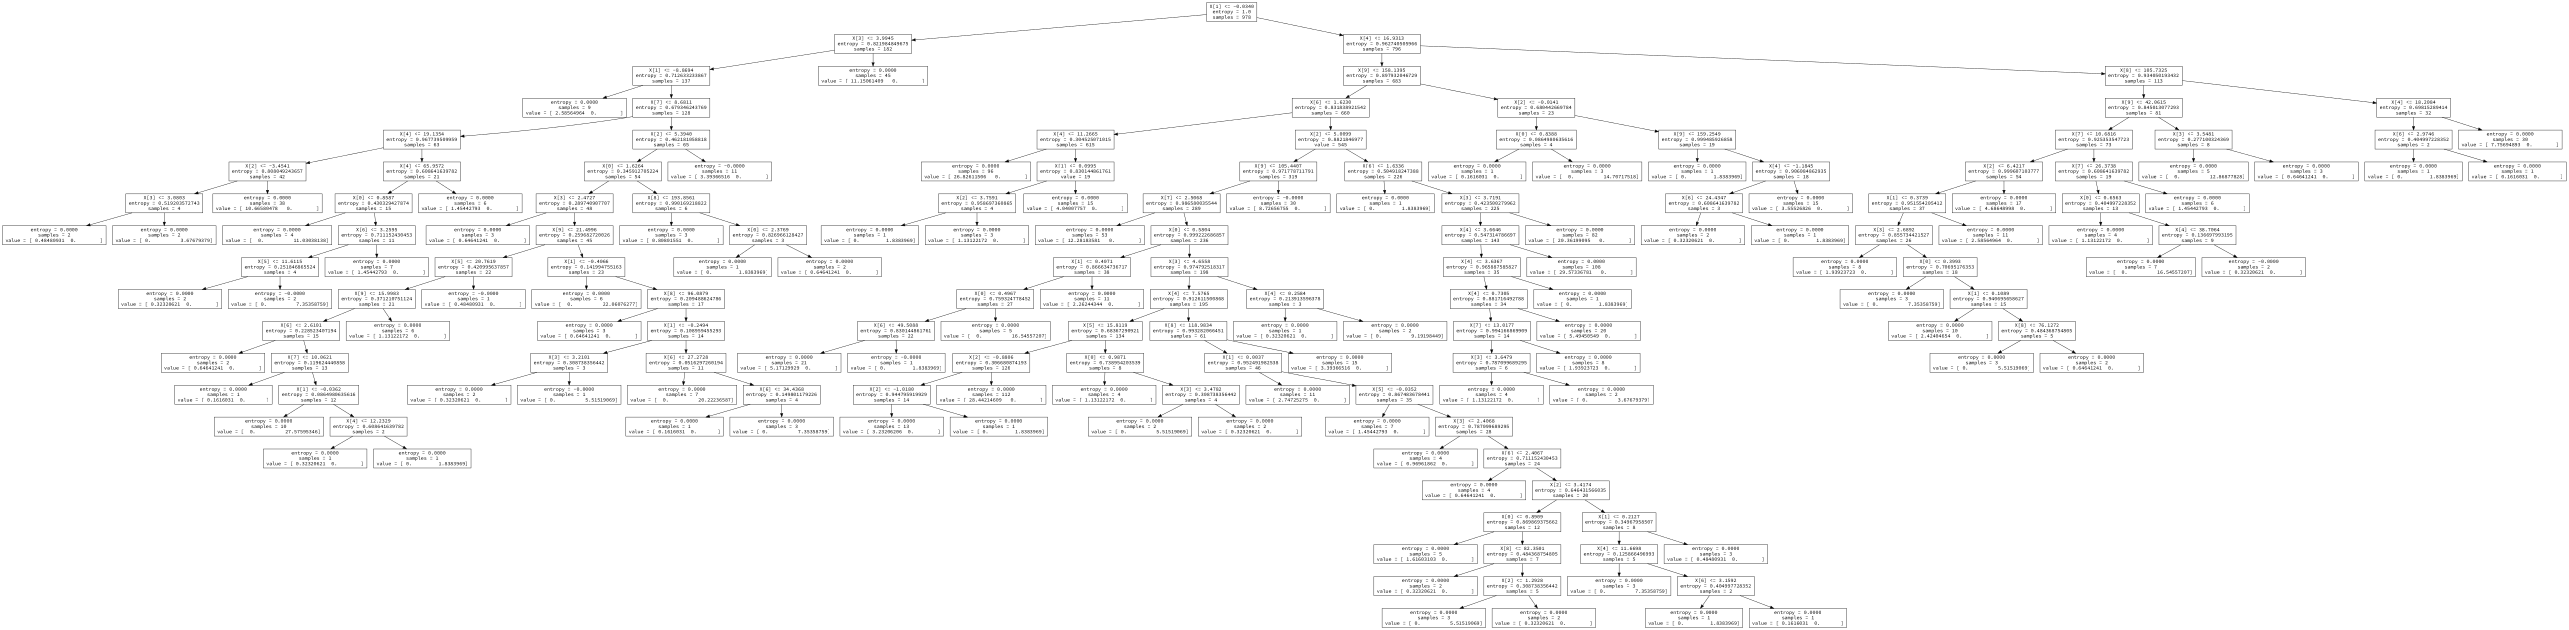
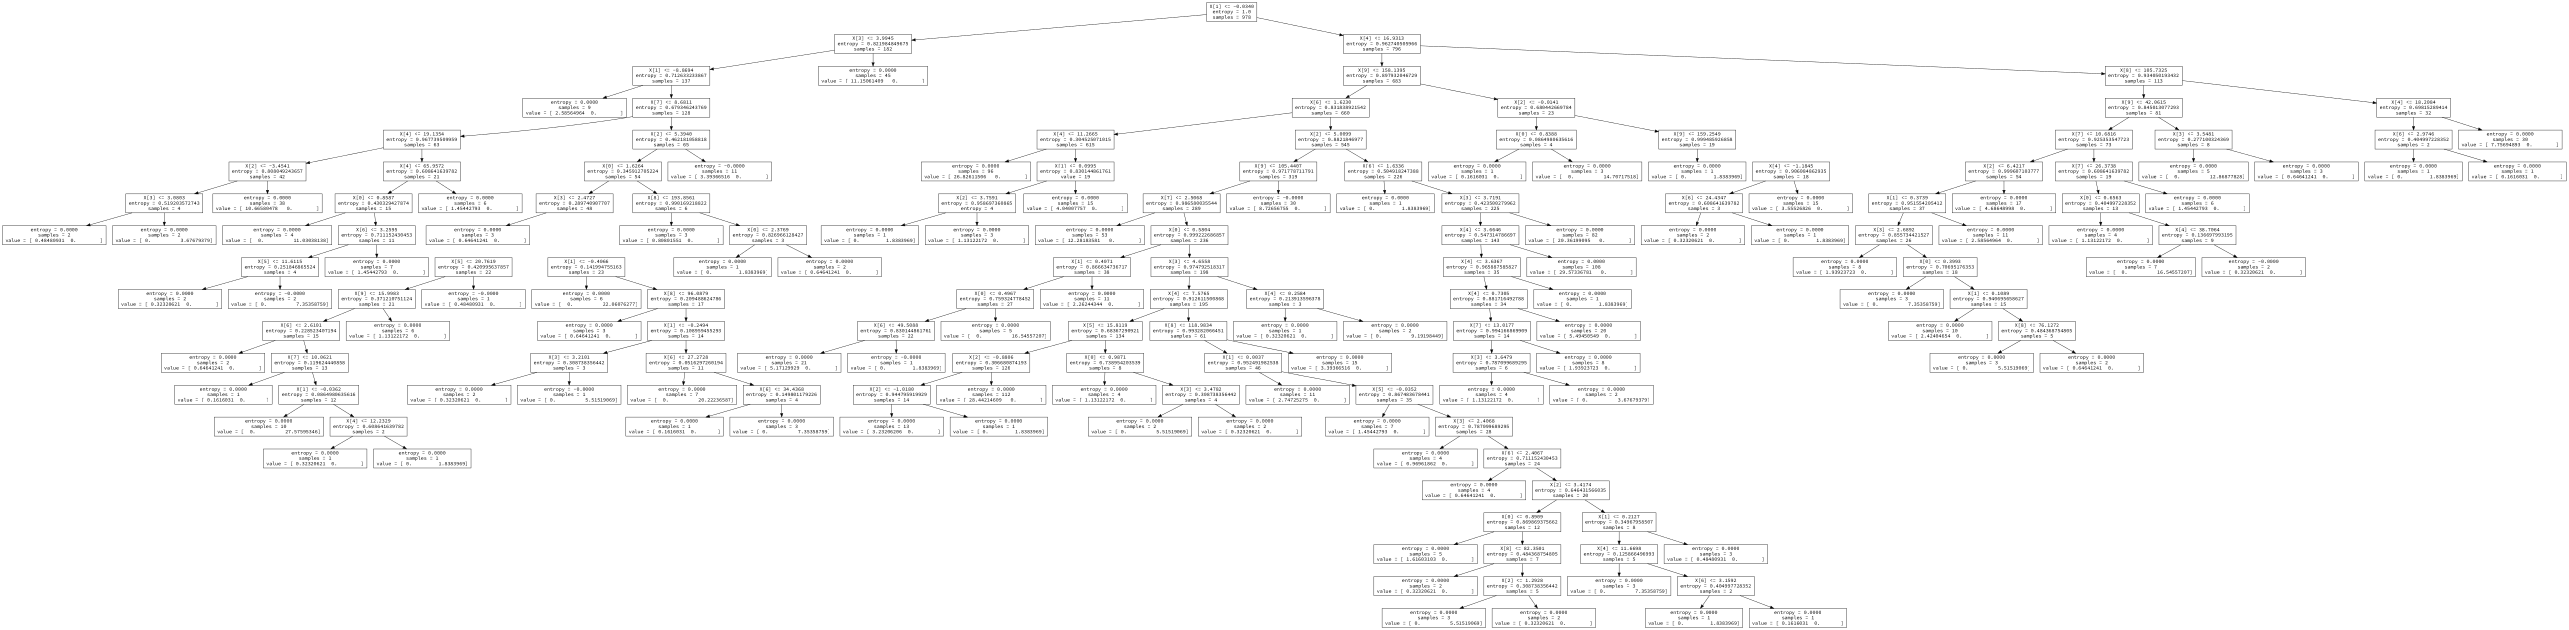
node "X[2] <= 5.0099 entropy = 0.8821846977 value = 545": label "X[2] <= 5.0099 entropy = 0.8821846977 value = 545" -> "X[2] <= 5.0099 entropy = 0.8821846977 samples = 545"
edge "X[9] <= 159.2549 entropy = 0.999485926858 samples = 19" -> "X[4] <= -1.1845 entropy = 0.906084862935 samples = 18": removed
node "X[2] <= 3.7591 entropy = 0.958697360865 samples = 4": label "X[2] <= 3.7591 entropy = 0.958697360865 samples = 4" -> "X[2] <= 3.7591 entropy = 0.958697360865 entropy = 4"
node "X[9] <= 21.4996 entropy = 0.259682720026 samples = 45": removed
